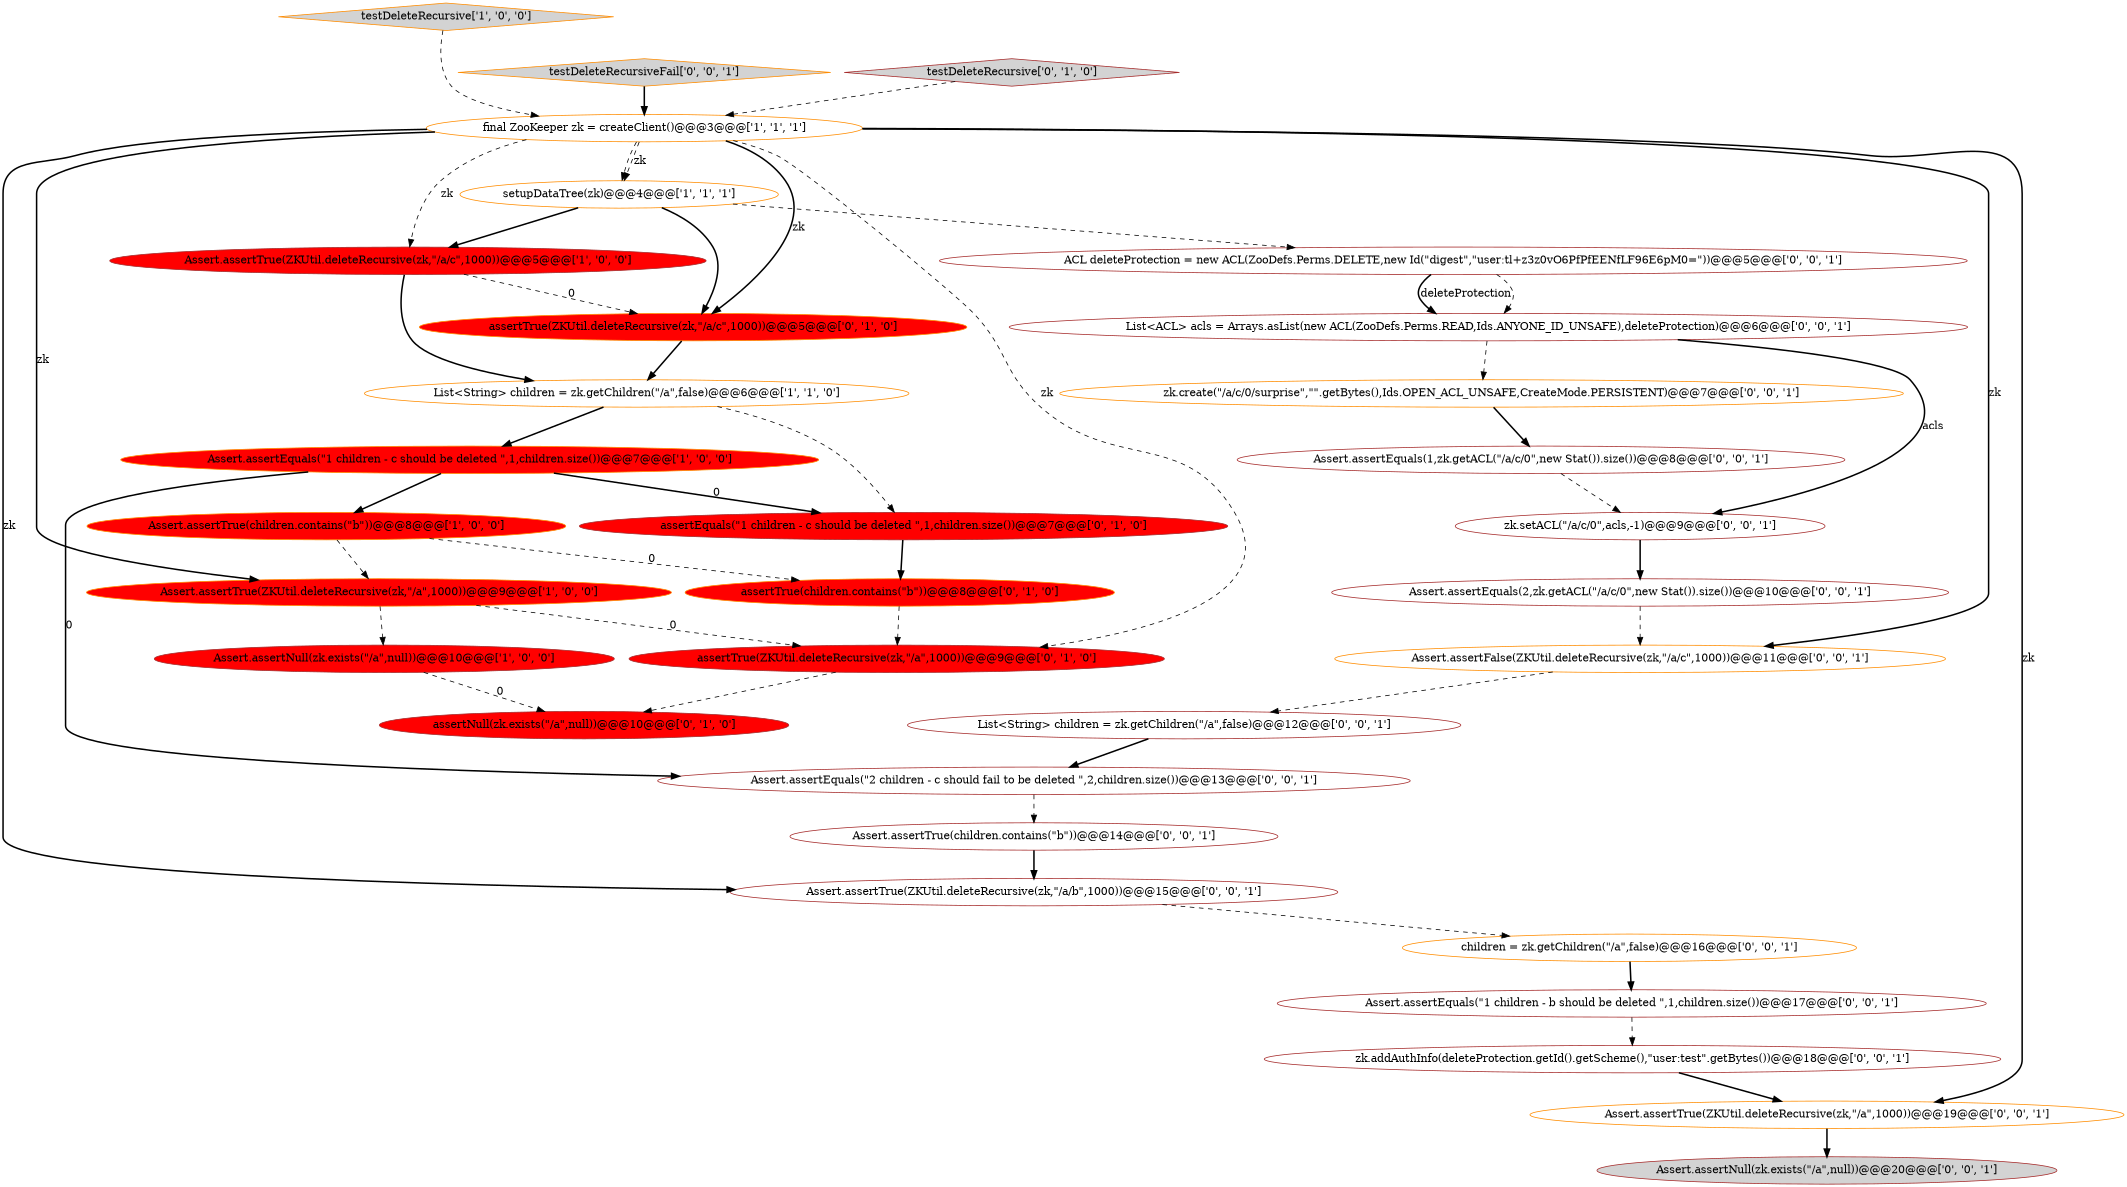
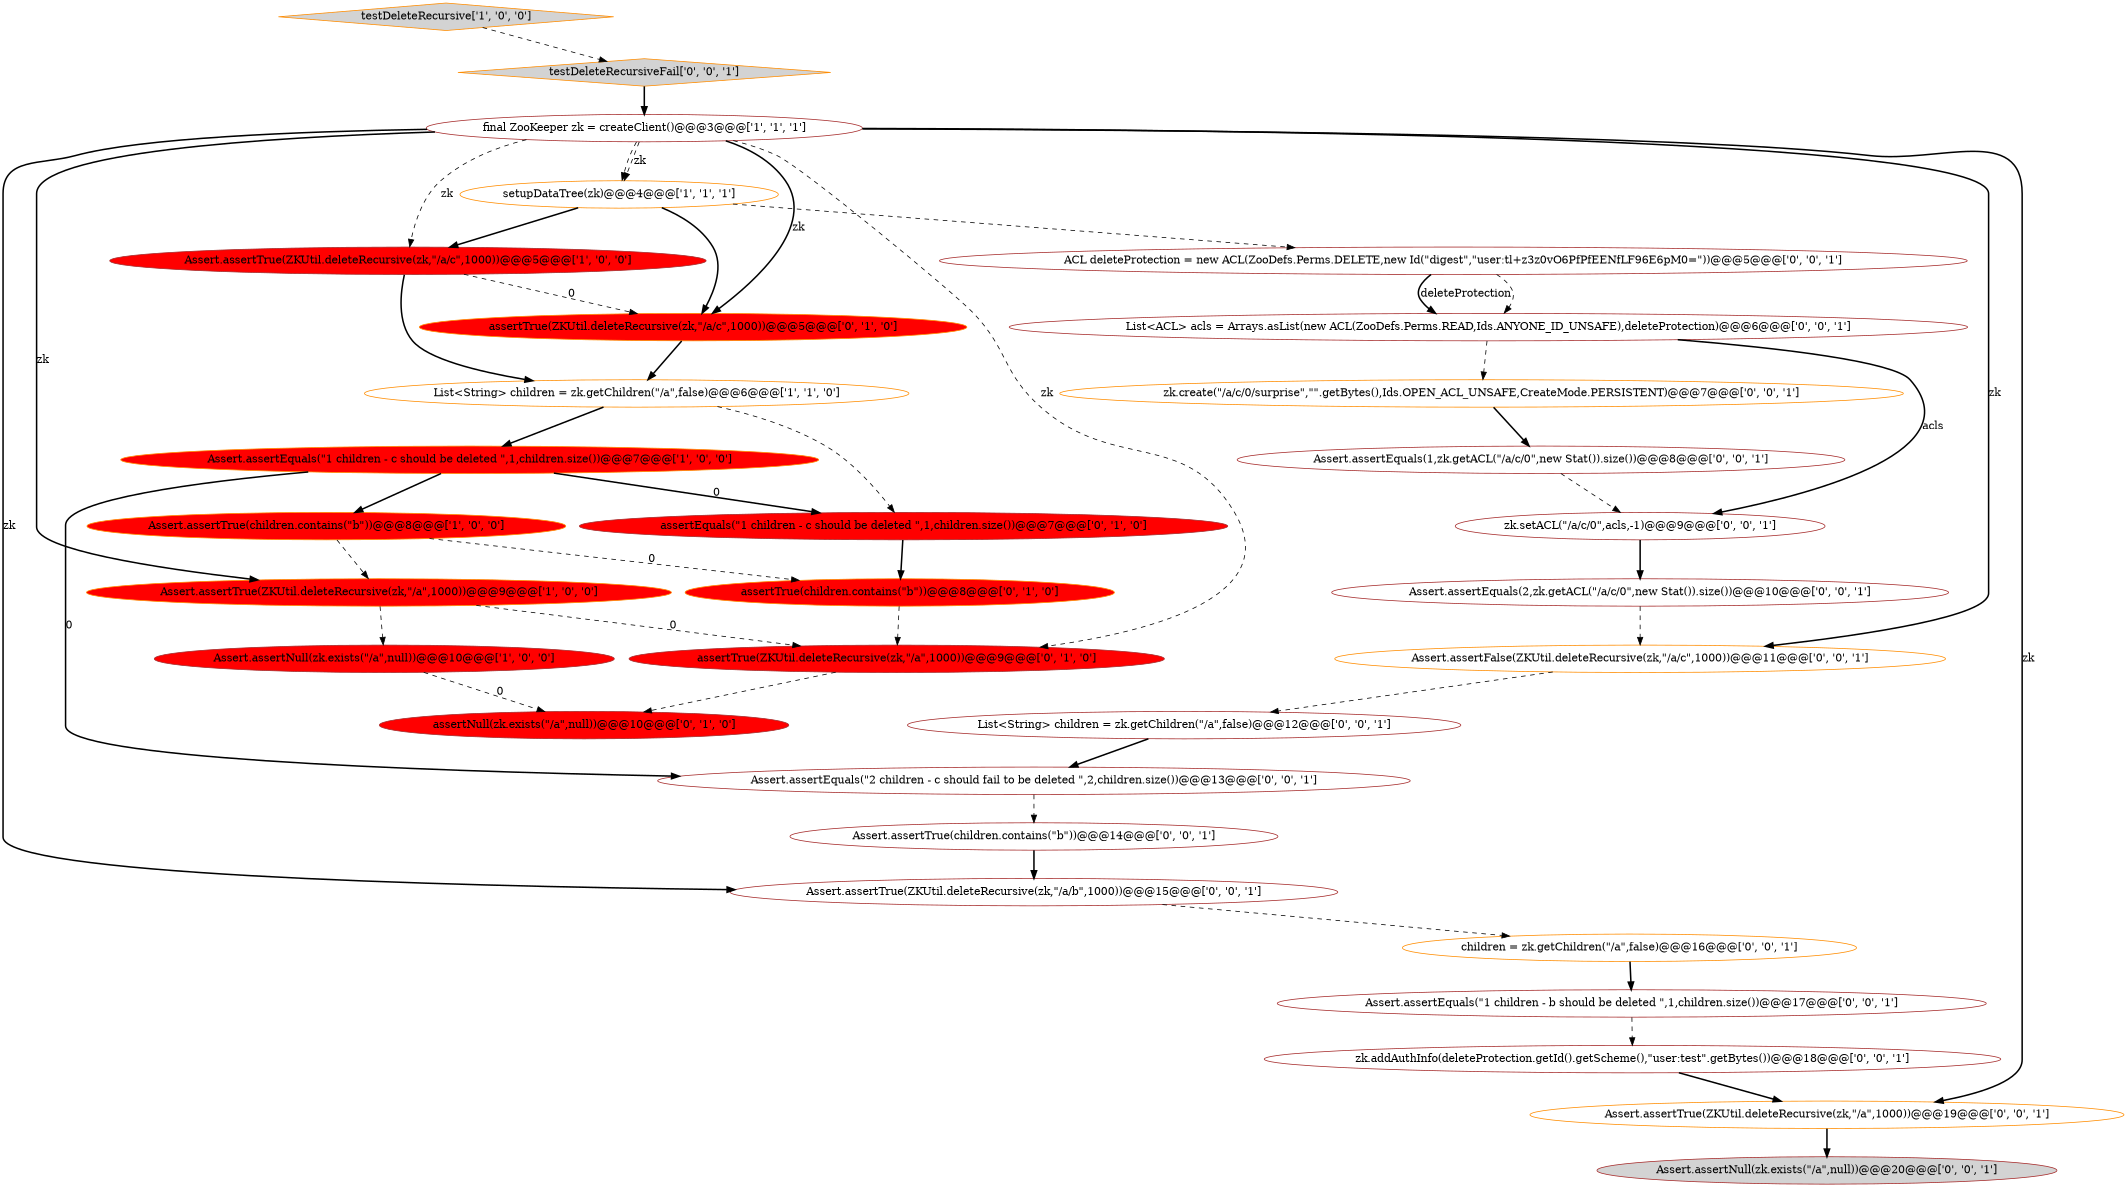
node "testDeleteRecursive['0', '1', '0']": removed
edge "testDeleteRecursive['1', '0', '0']" -> "final ZooKeeper zk = createClient()@@@3@@@['1', '1', '1']": now "testDeleteRecursive['1', '0', '0']" -> "testDeleteRecursiveFail['0', '0', '1']"
node "final ZooKeeper zk = createClient()@@@3@@@['1', '1', '1']": color darkorange -> brown
